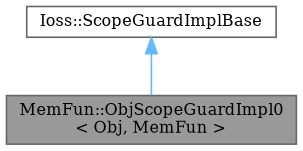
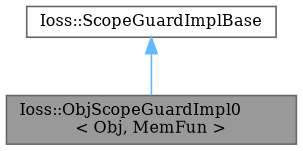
node "MemFun::ObjScopeGuardImpl0 < Obj, MemFun >": label "MemFun::ObjScopeGuardImpl0 < Obj, MemFun >" -> "Ioss::ObjScopeGuardImpl0 < Obj, MemFun >"
